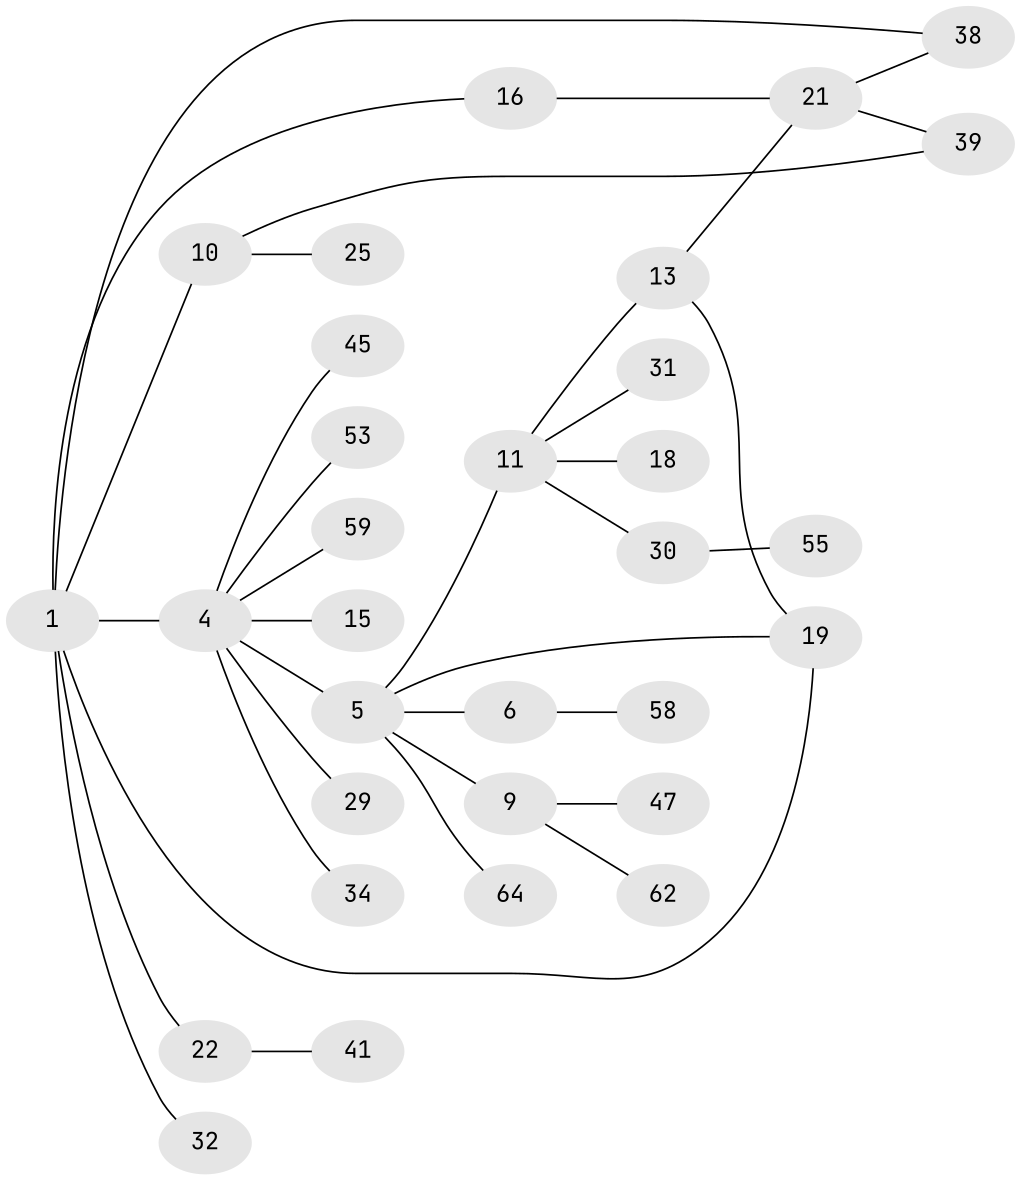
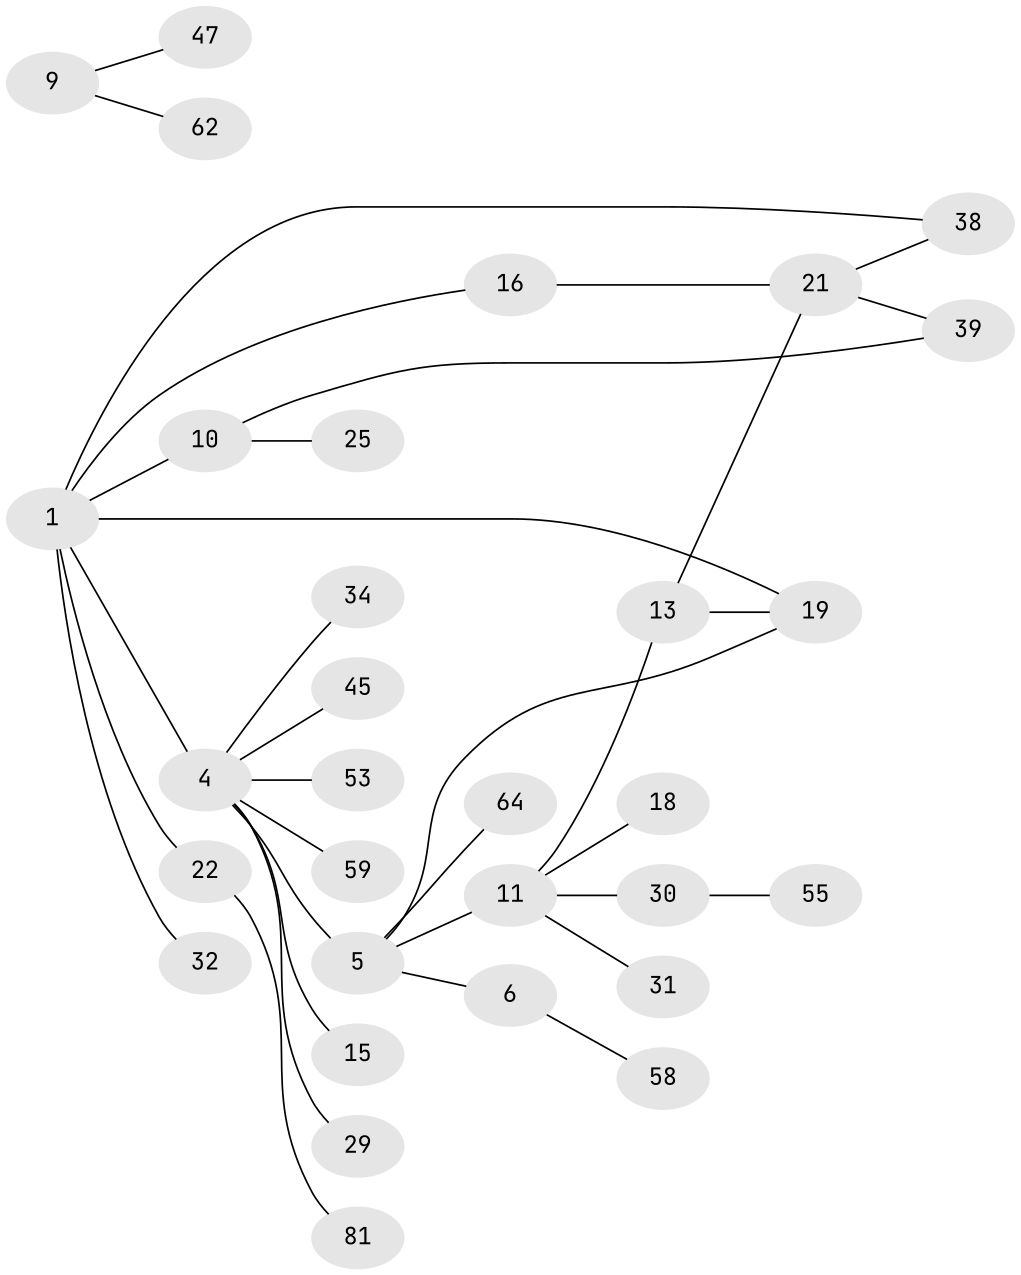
edge "5" -- "9": removed
node "41": label "41" -> "81"
